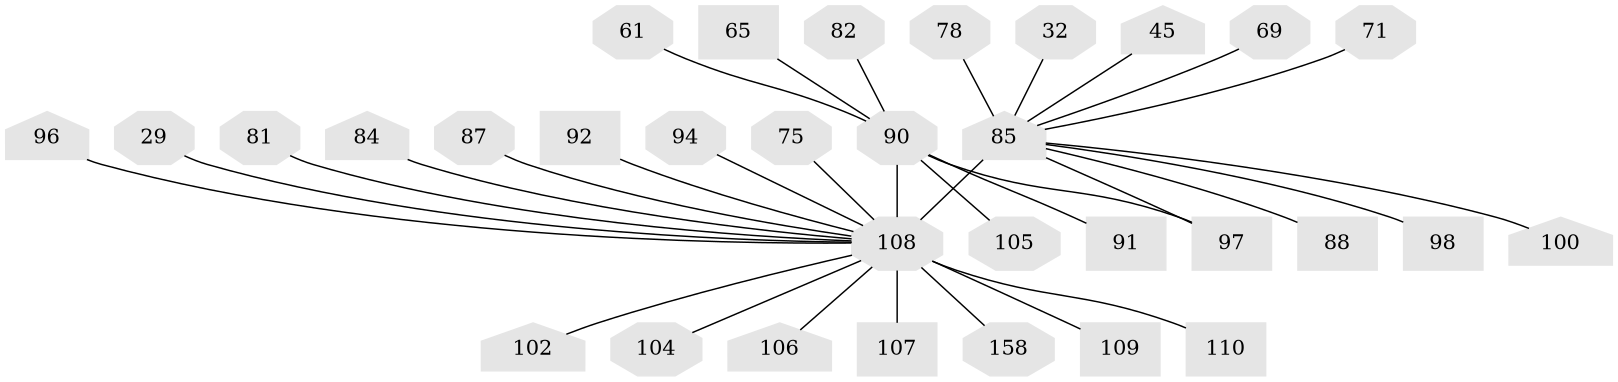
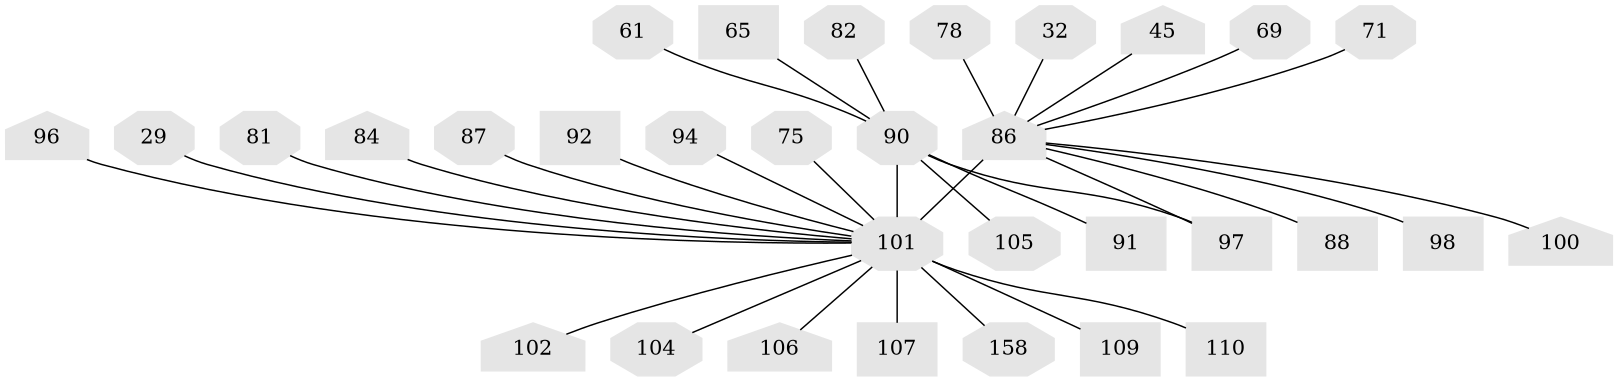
node "85": label "85" -> "86"
node "108": label "108" -> "101"
